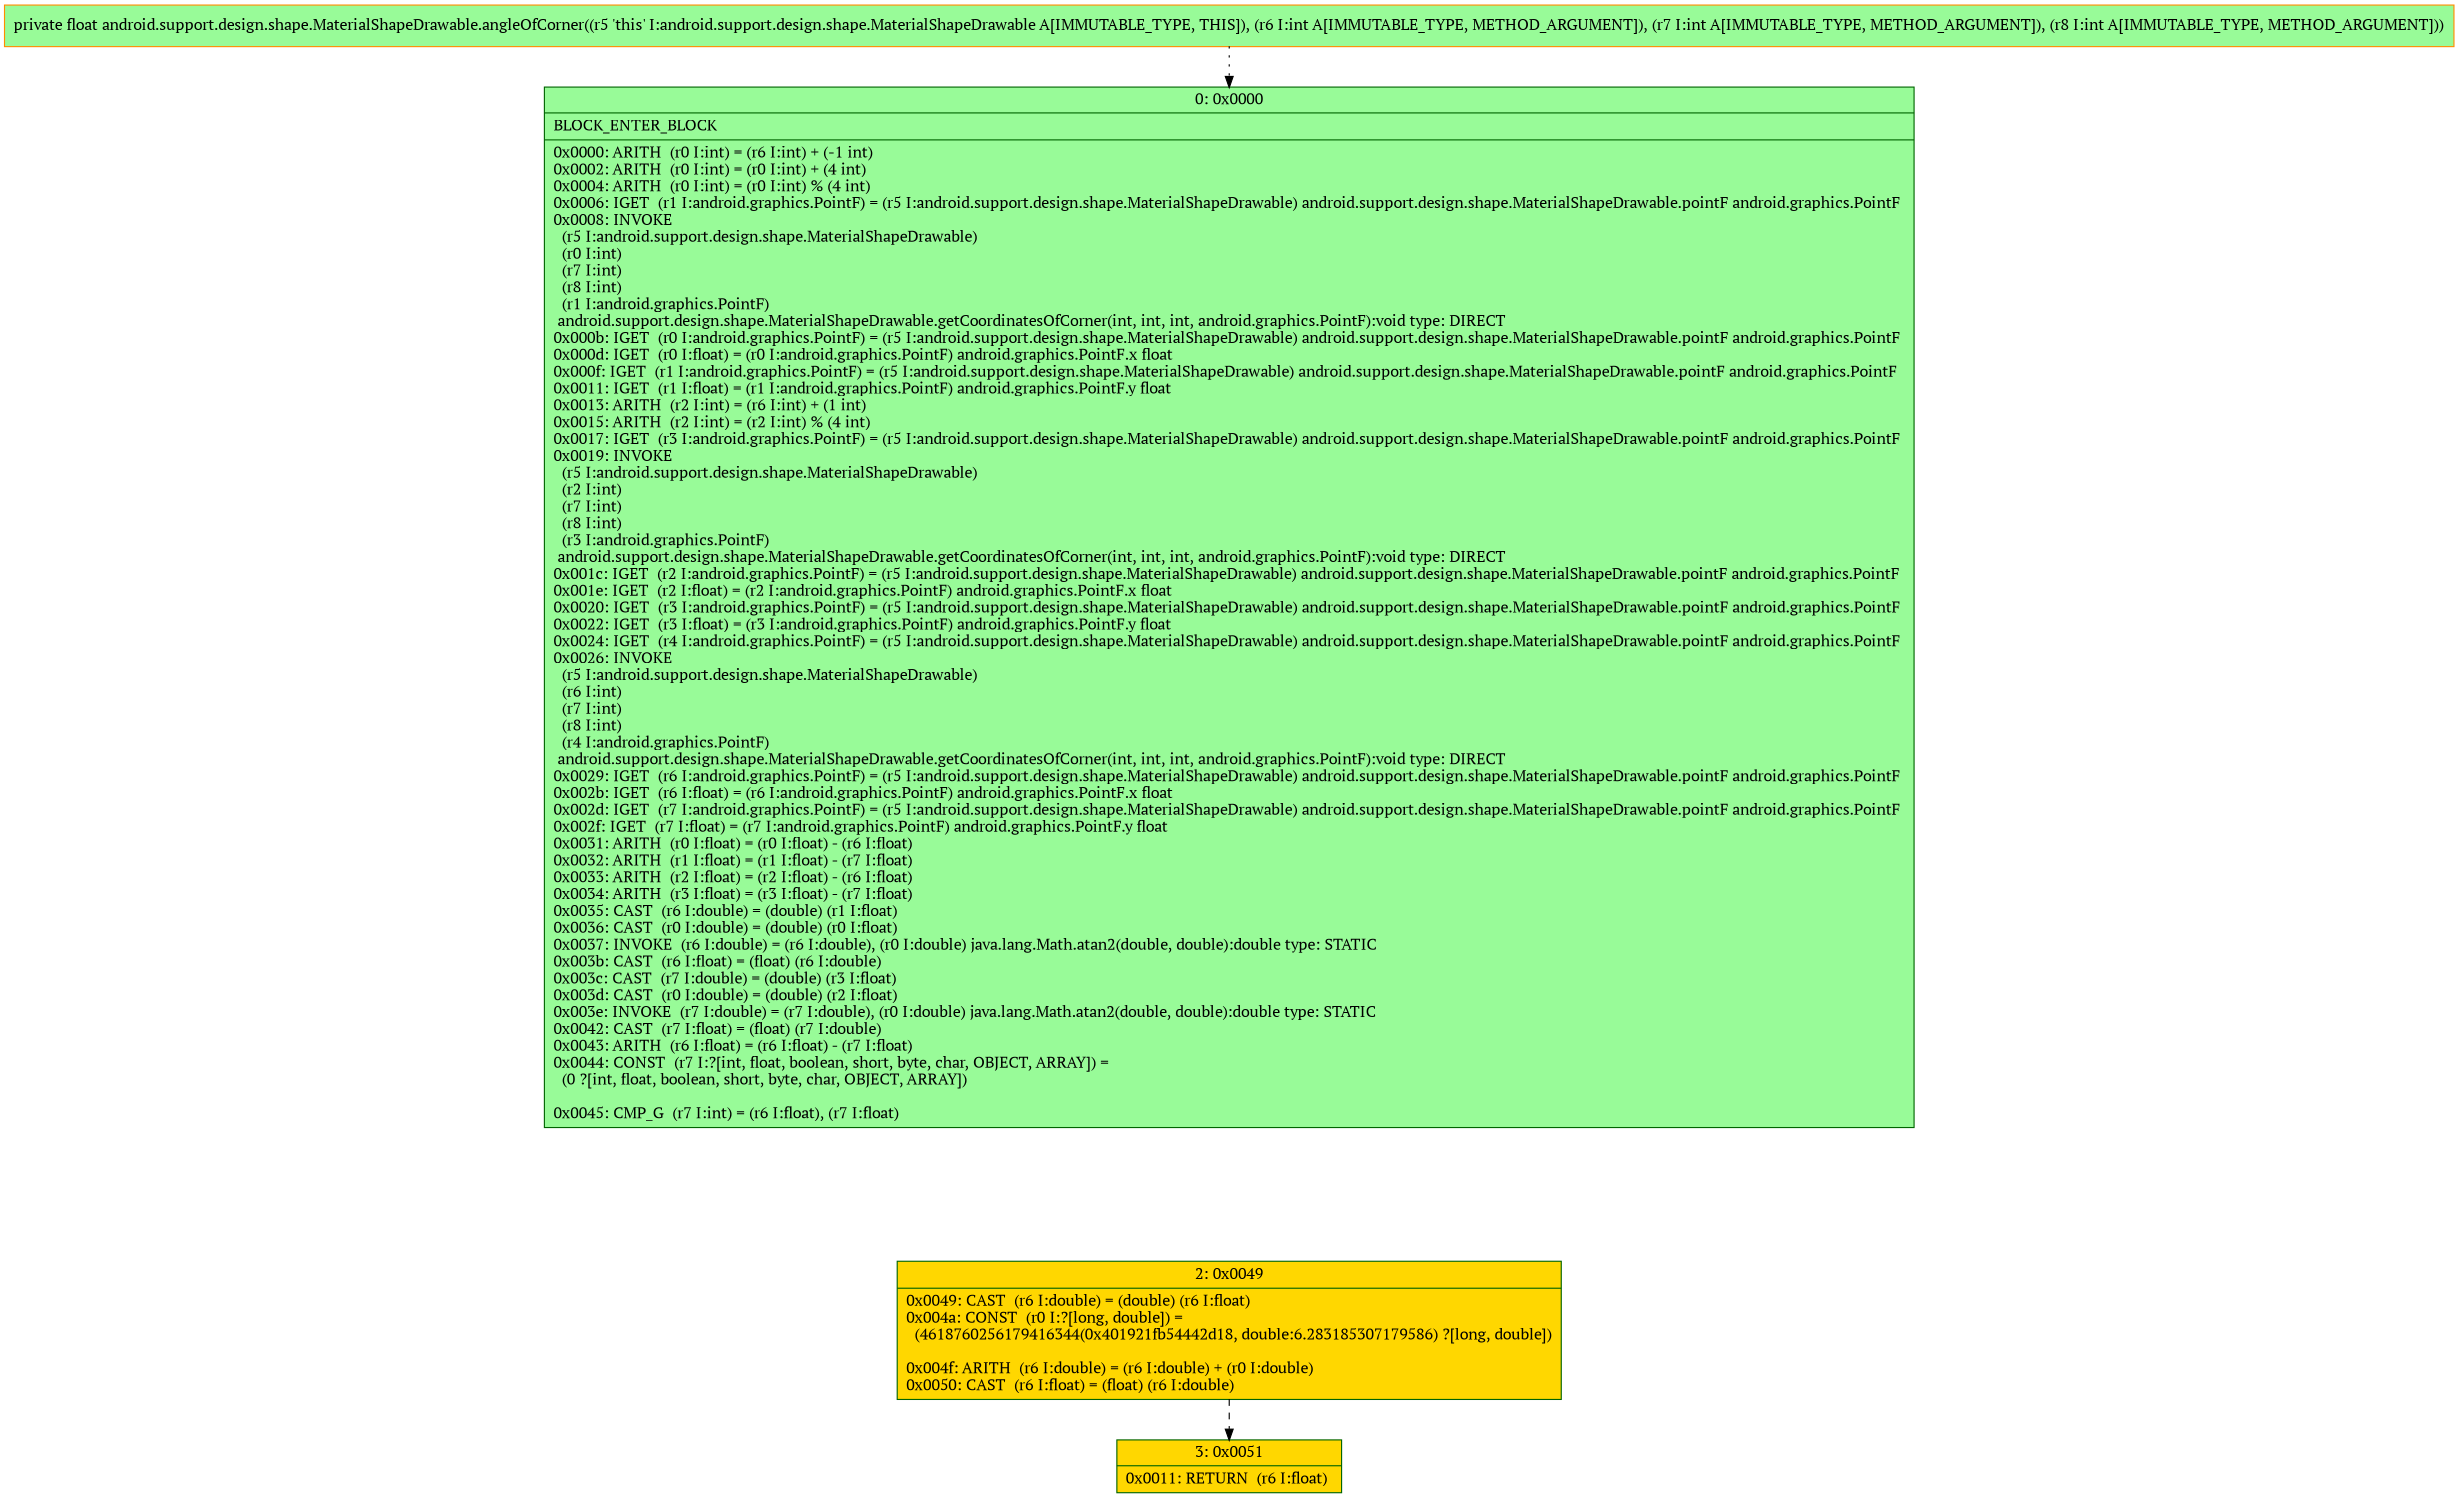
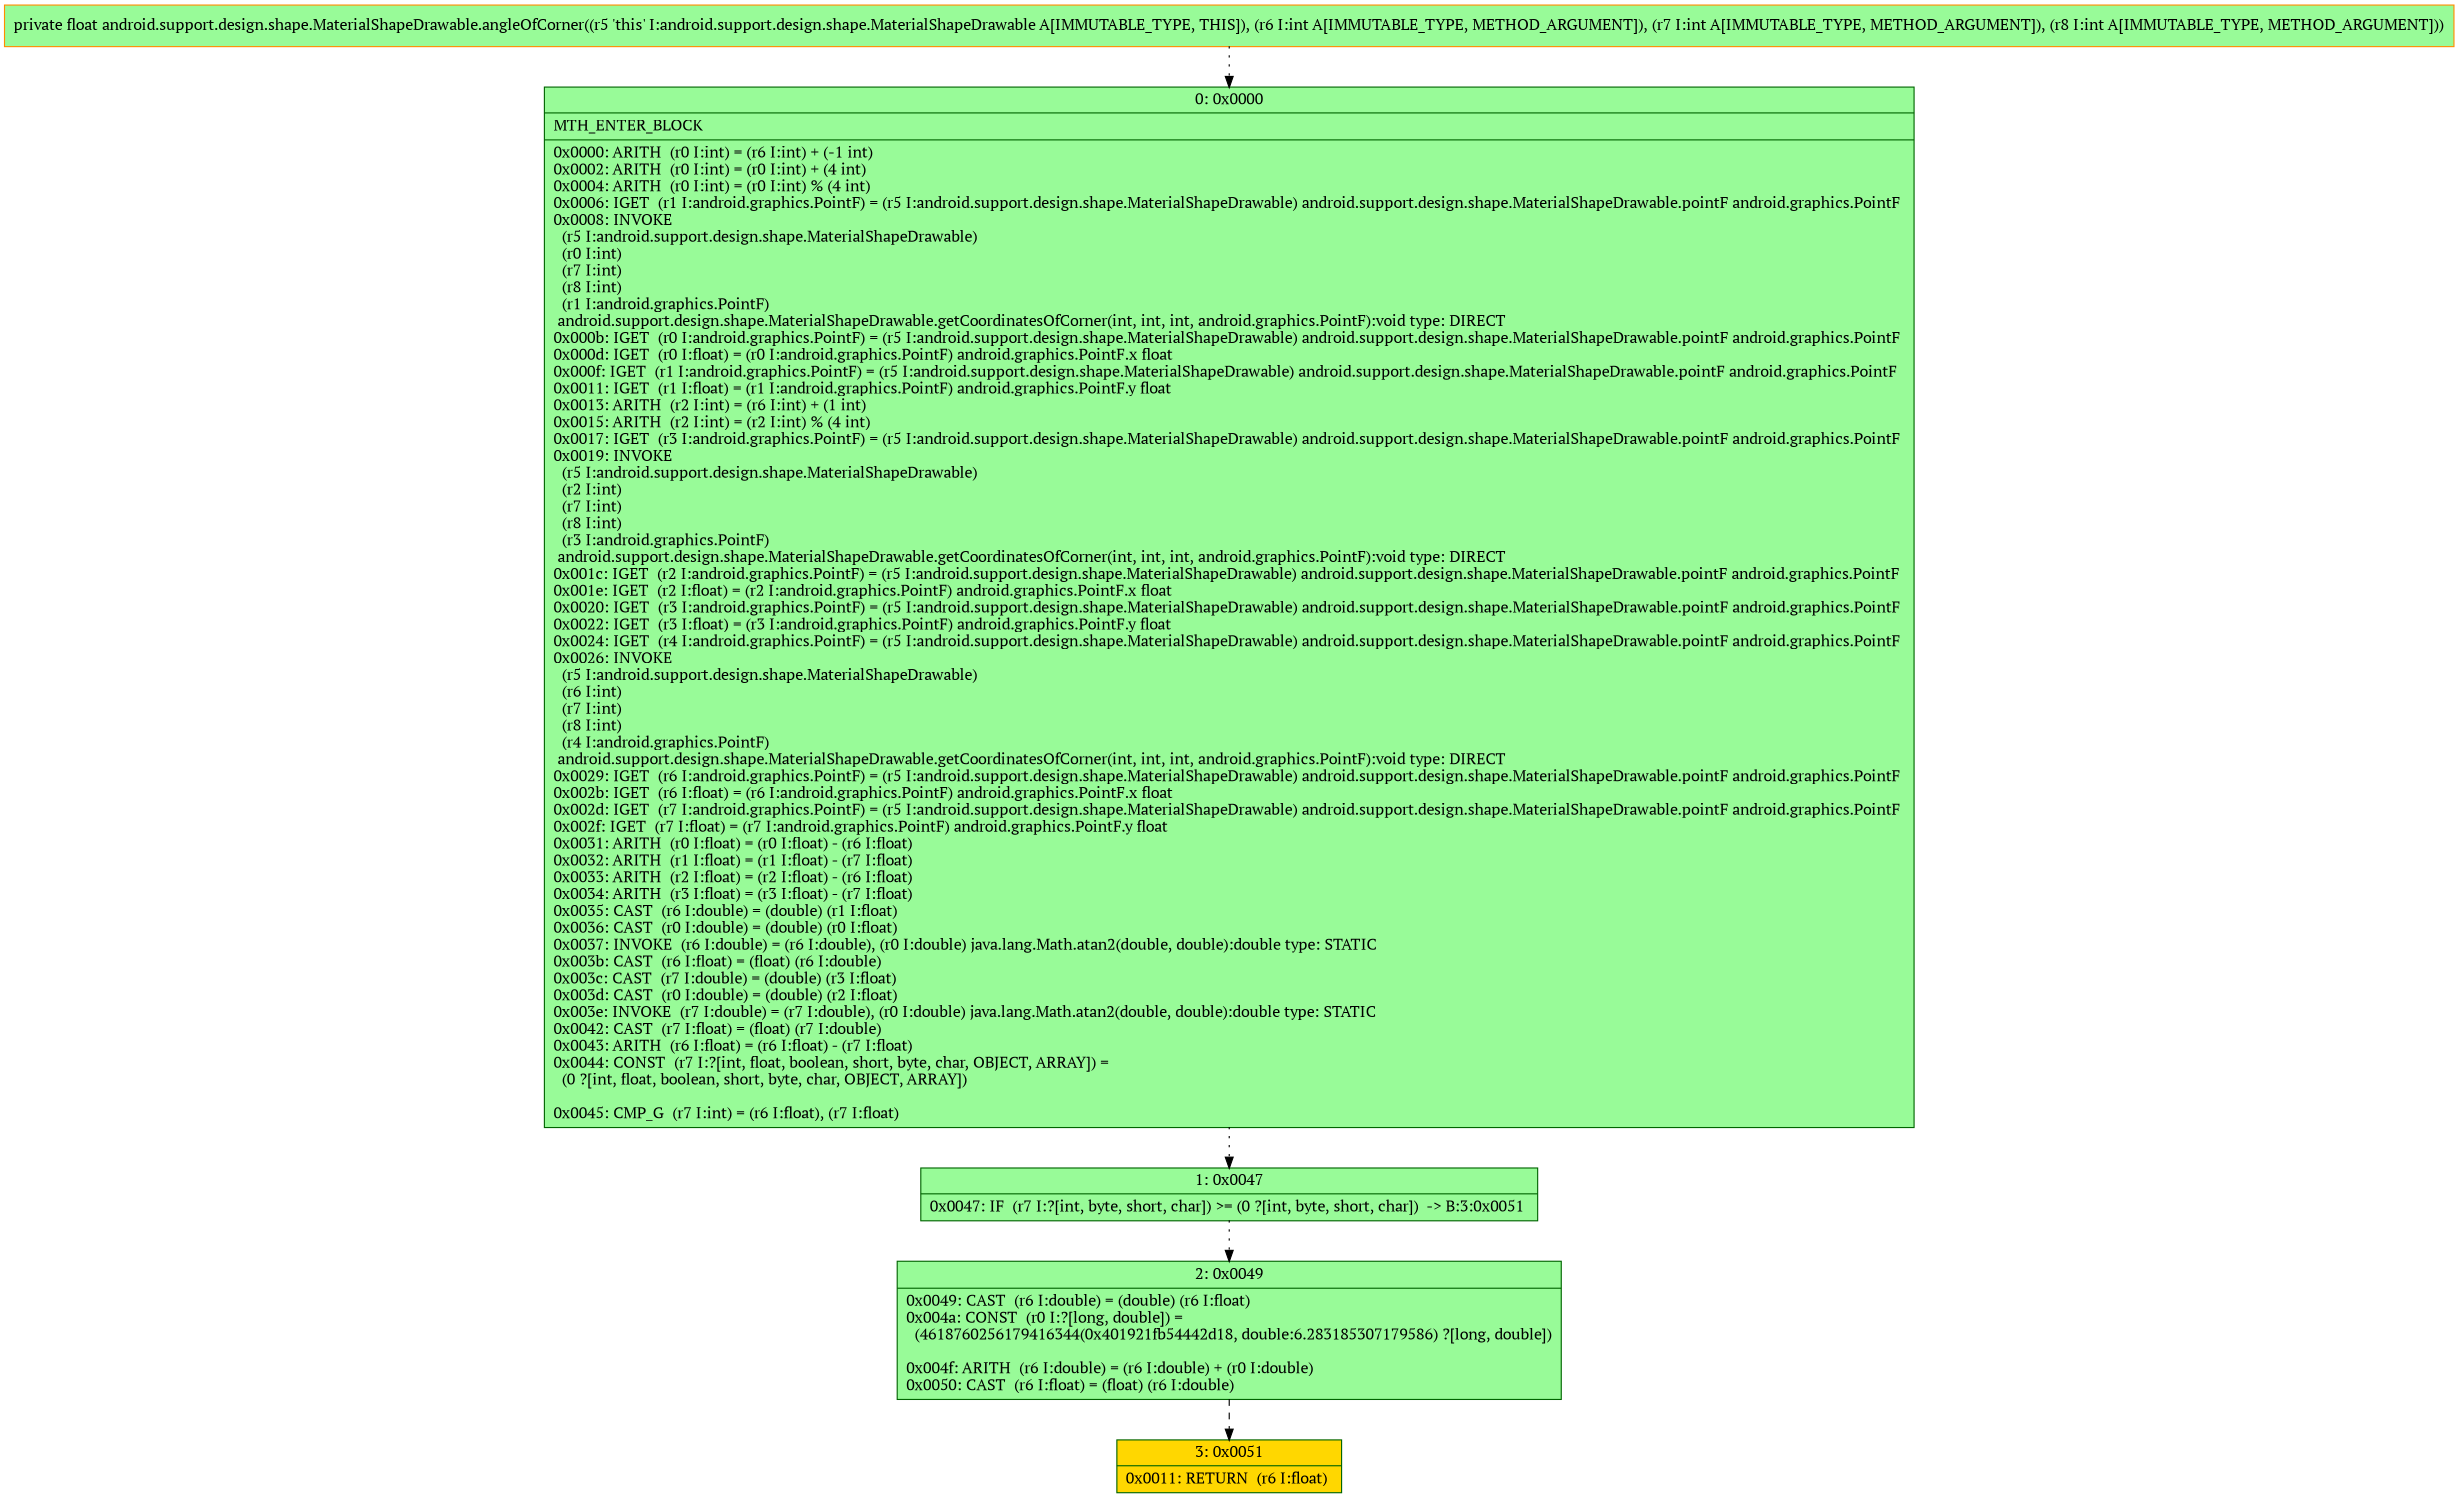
node "0: 0x0000": text "BLOCK_ENTER_BLOCK" -> "MTH_ENTER_BLOCK"
node "1: 0x0047": added
node "2: 0x0049": fillcolor gold -> palegreen
